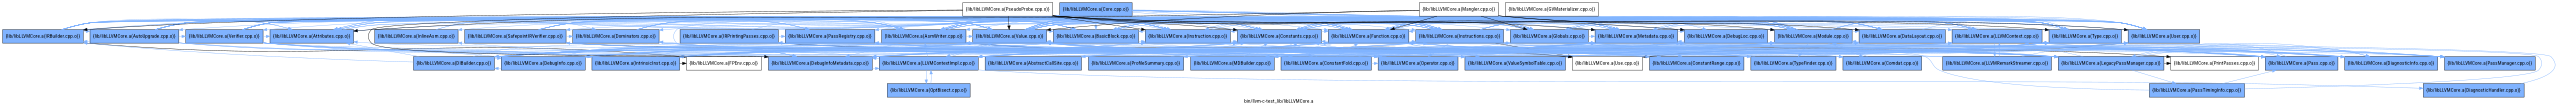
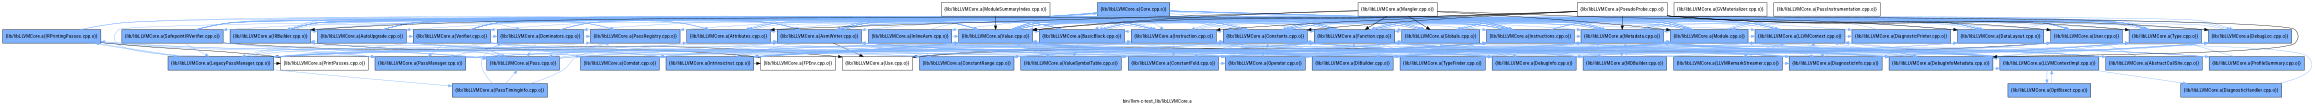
node "{lib/libLLVMCore.a(ModuleSummaryIndex.cpp.o)}": added
node "{lib/libLLVMCore.a(PassInstrumentation.cpp.o)}": added
edge "{lib/libLLVMCore.a(Instructions.cpp.o)}" -> "{lib/libLLVMCore.a(IRBuilder.cpp.o)}": added
edge "{lib/libLLVMCore.a(AsmWriter.cpp.o)}" -> "{lib/libLLVMCore.a(Constants.cpp.o)}": now "{lib/libLLVMCore.a(Use.cpp.o)}" -> "{lib/libLLVMCore.a(Constants.cpp.o)}"
node "{lib/libLLVMCore.a(DiagnosticPrinter.cpp.o)}": added
edge "{lib/libLLVMCore.a(TypeFinder.cpp.o)}" -> "{lib/libLLVMCore.a(SafepointIRVerifier.cpp.o)}": removed
edge "{lib/libLLVMCore.a(LLVMContextImpl.cpp.o)}" -> "{lib/libLLVMCore.a(User.cpp.o)}": removed
